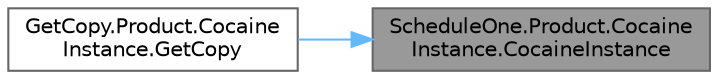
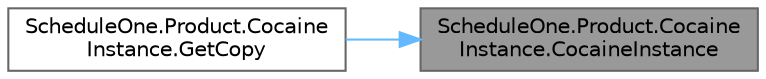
node "GetCopy.Product.Cocaine Instance.GetCopy": label "GetCopy.Product.Cocaine Instance.GetCopy" -> "ScheduleOne.Product.Cocaine Instance.GetCopy"
